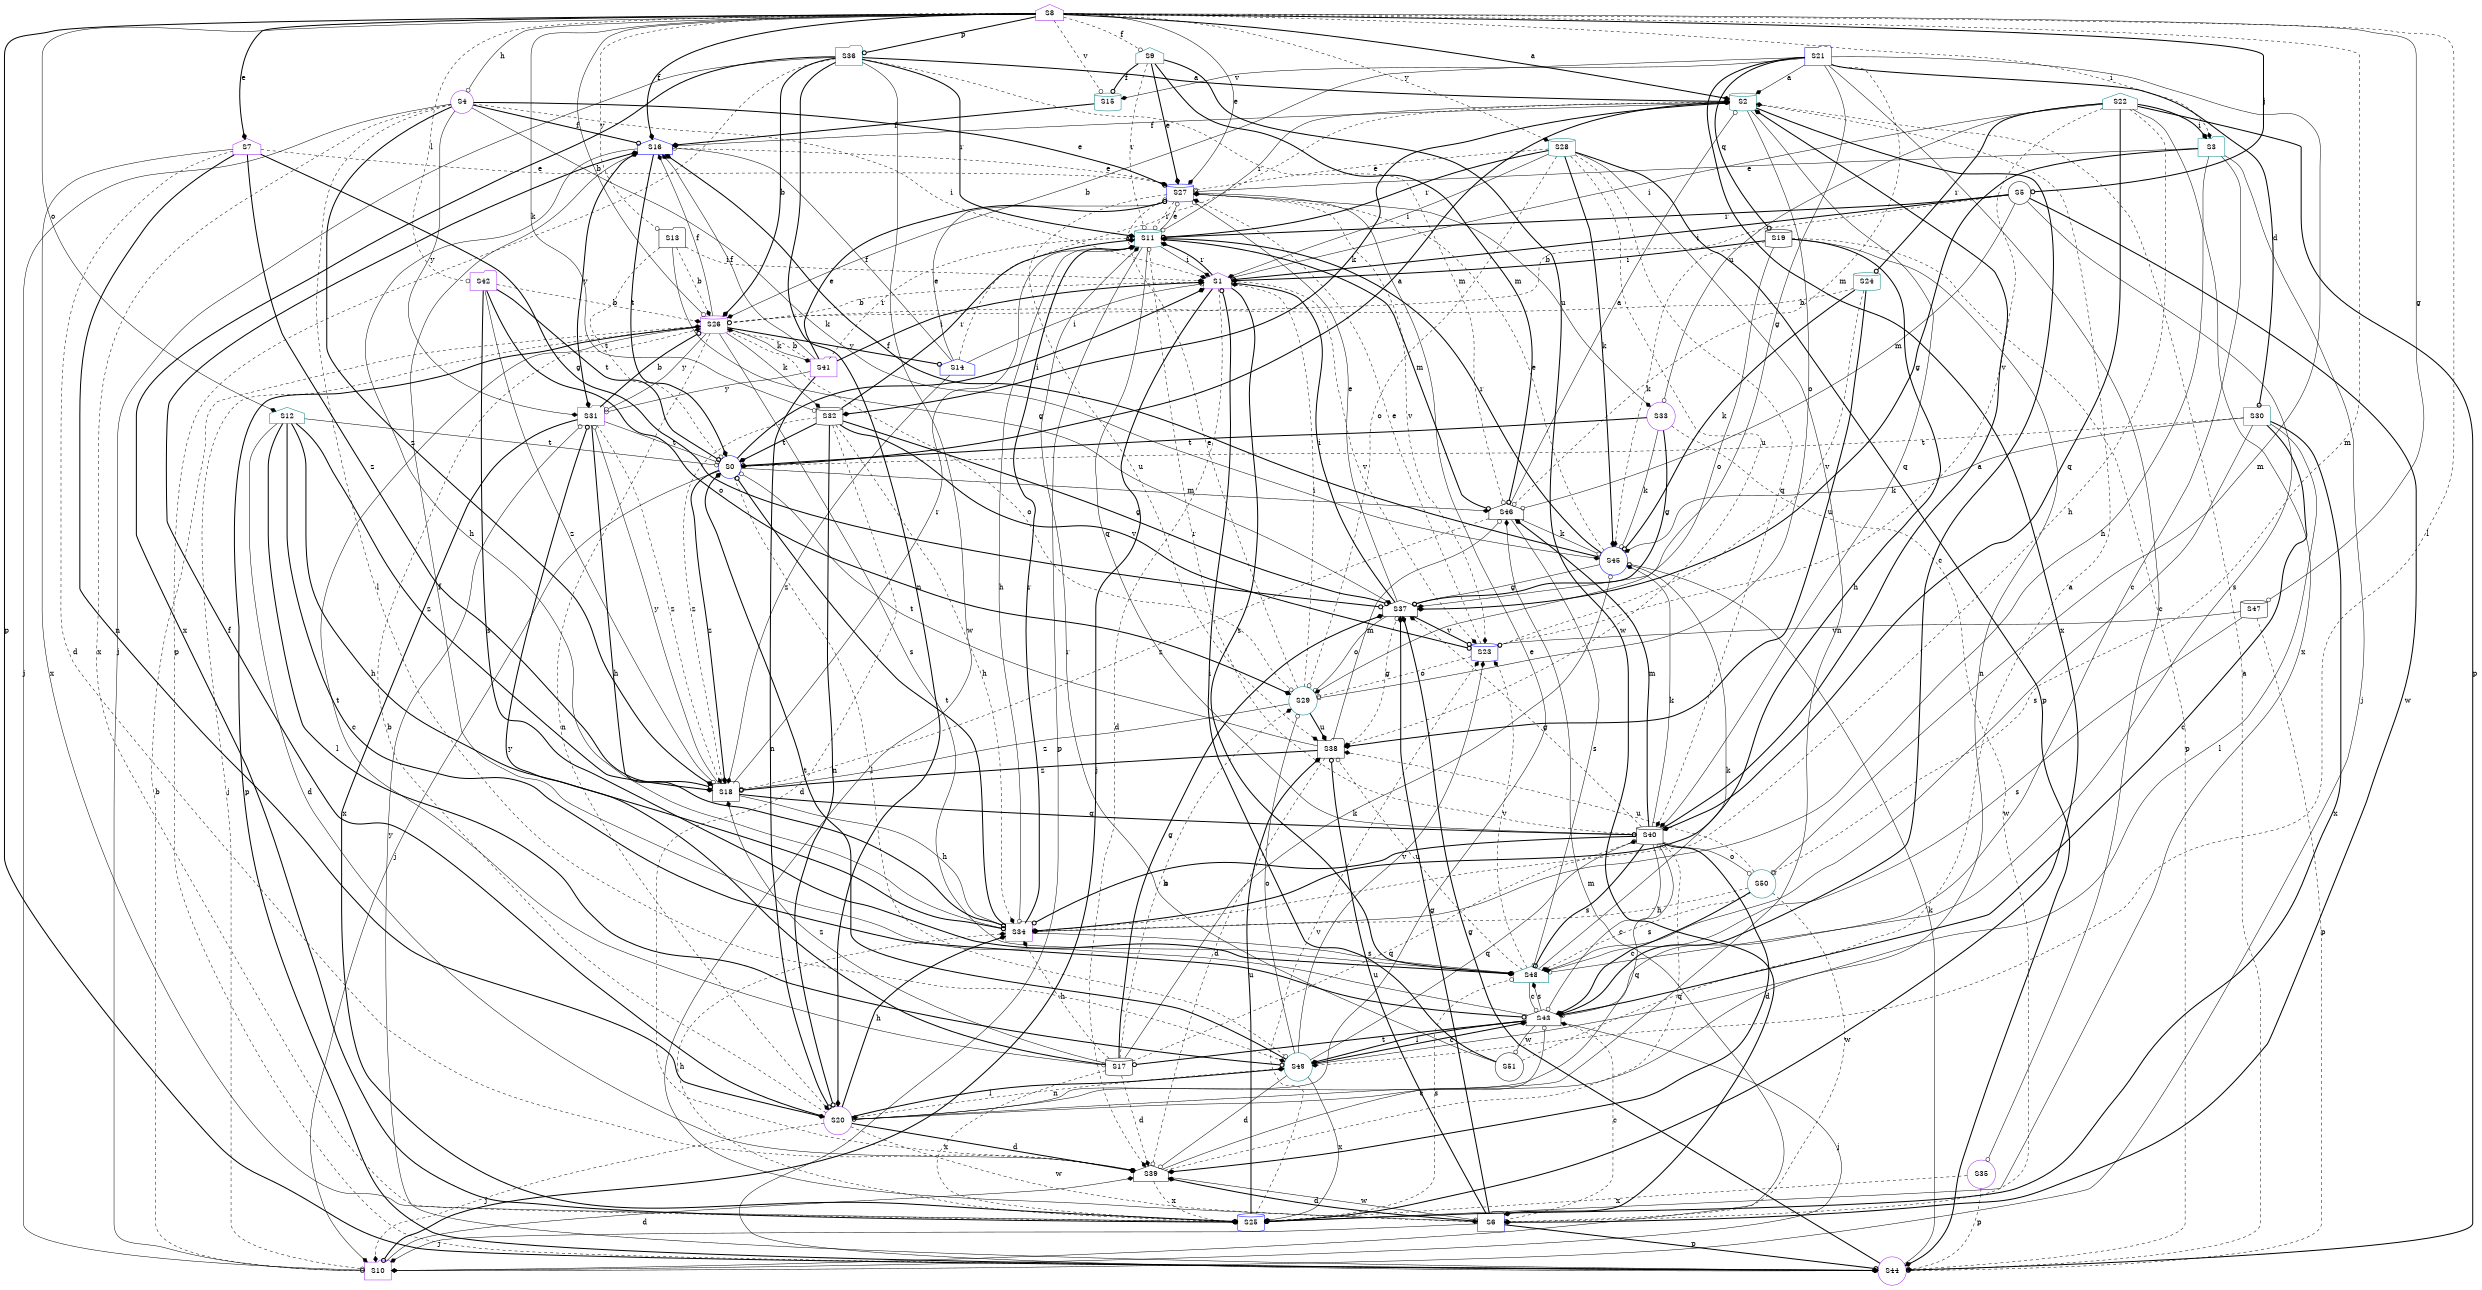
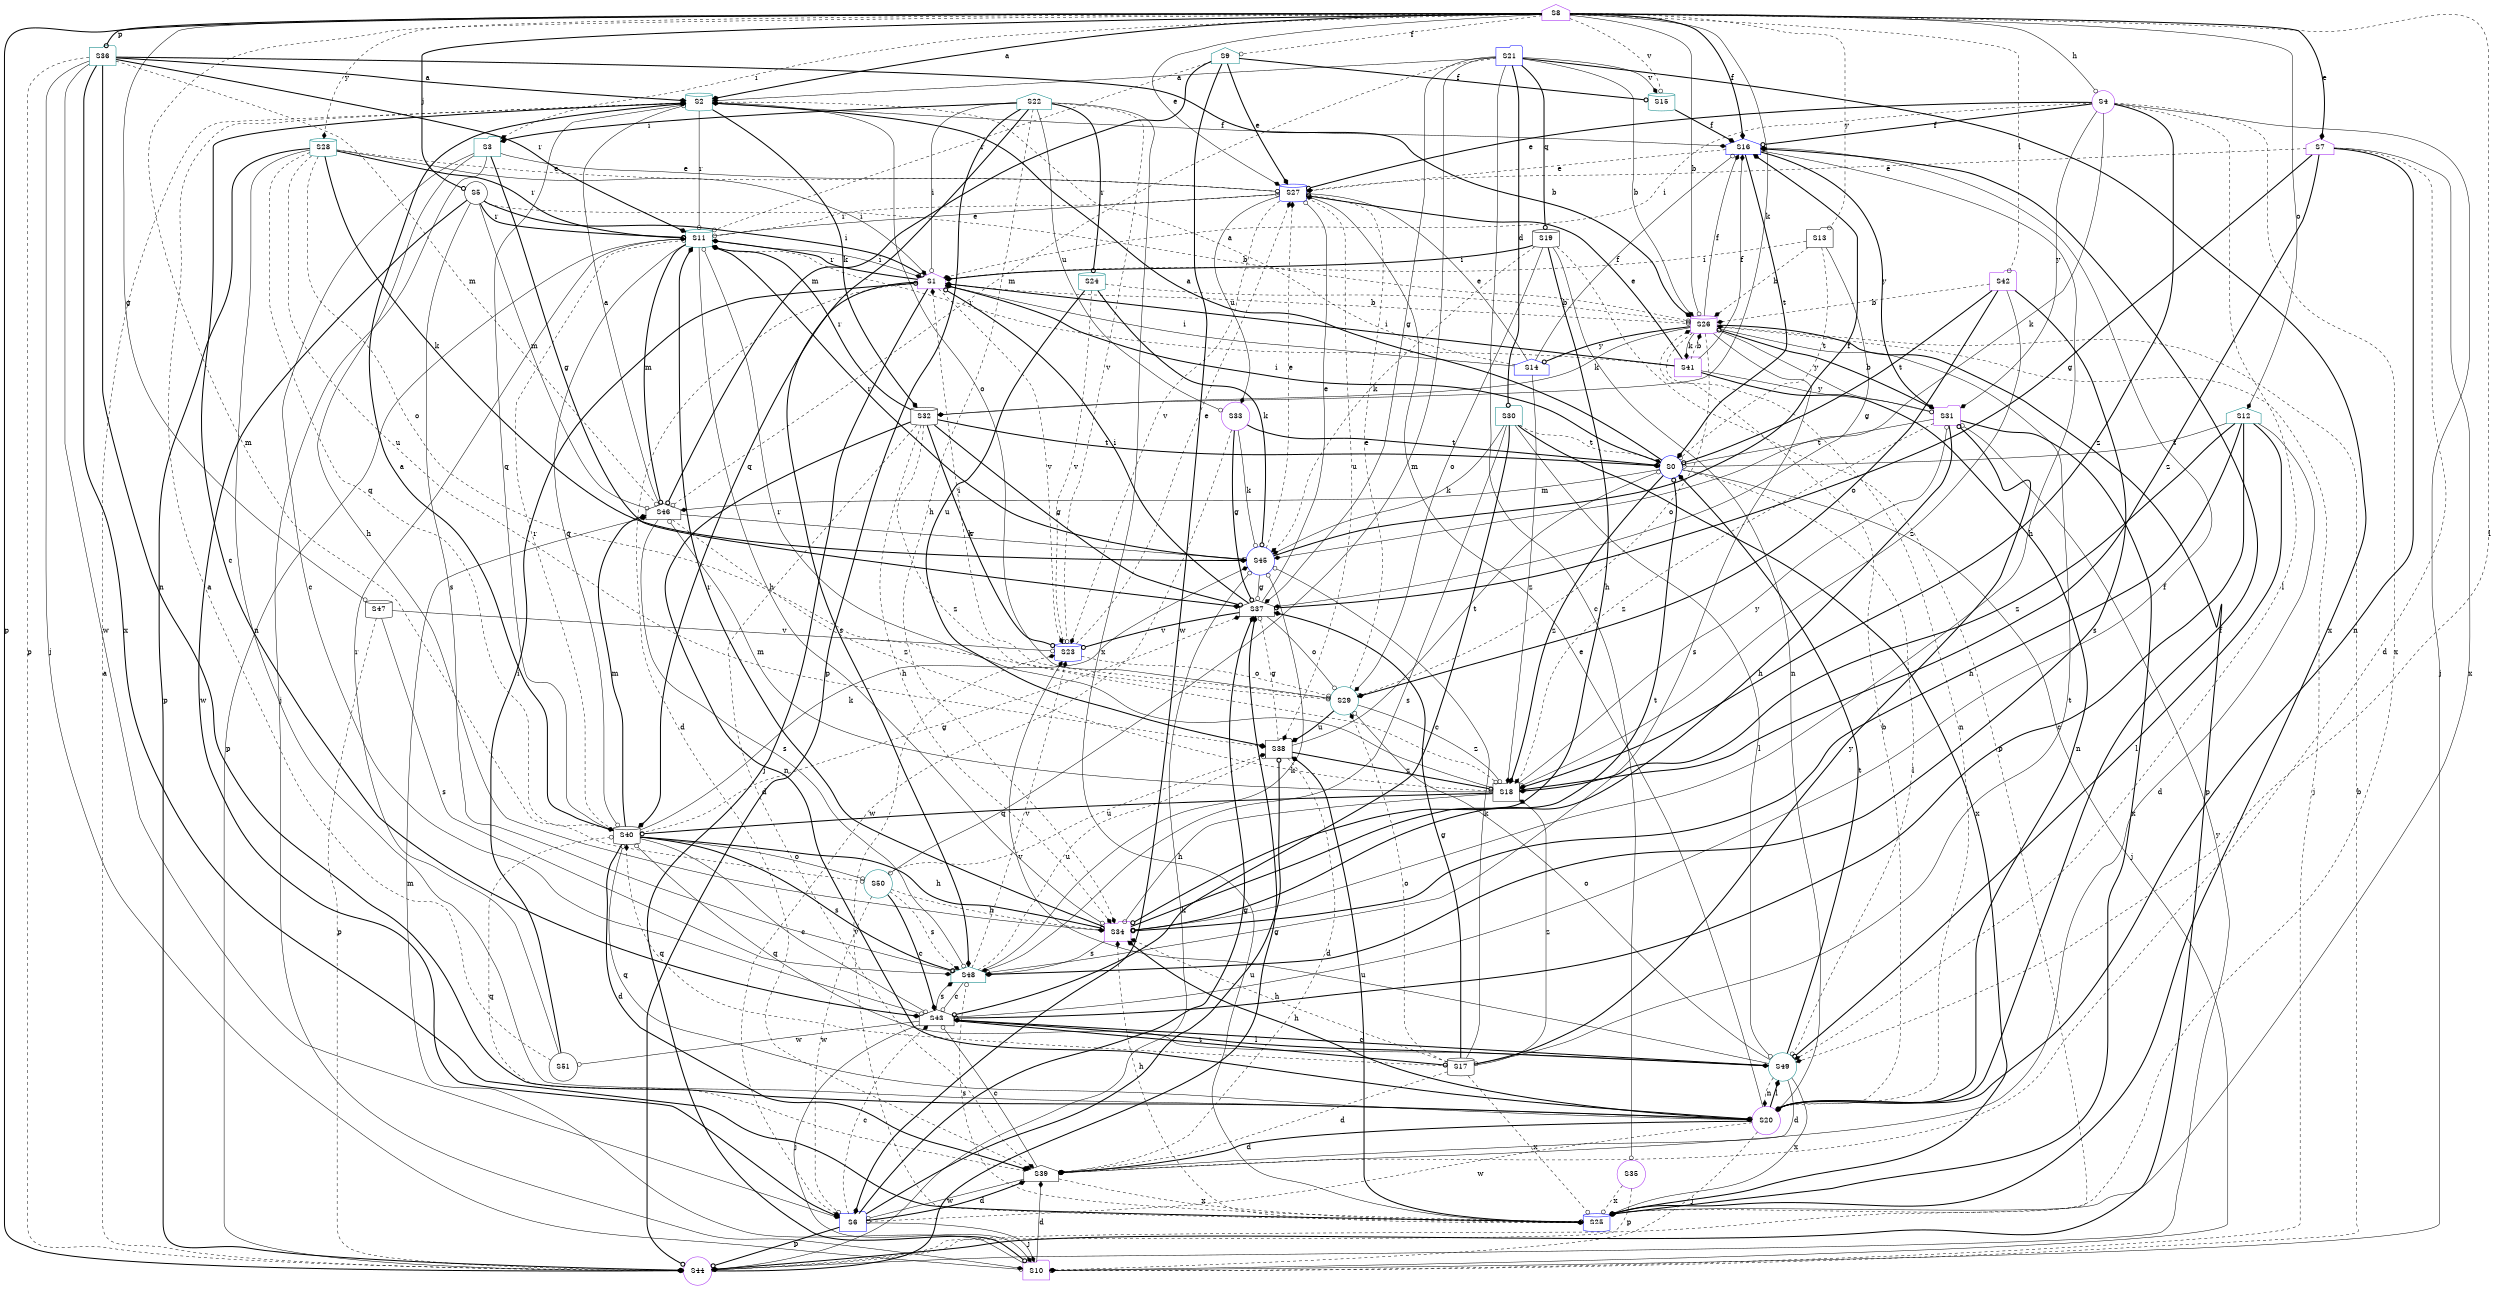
edge "S8" -> "S32": arrowhead odot -> diamond
edge "S38" -> "S46": now "S18" -> "S46"
